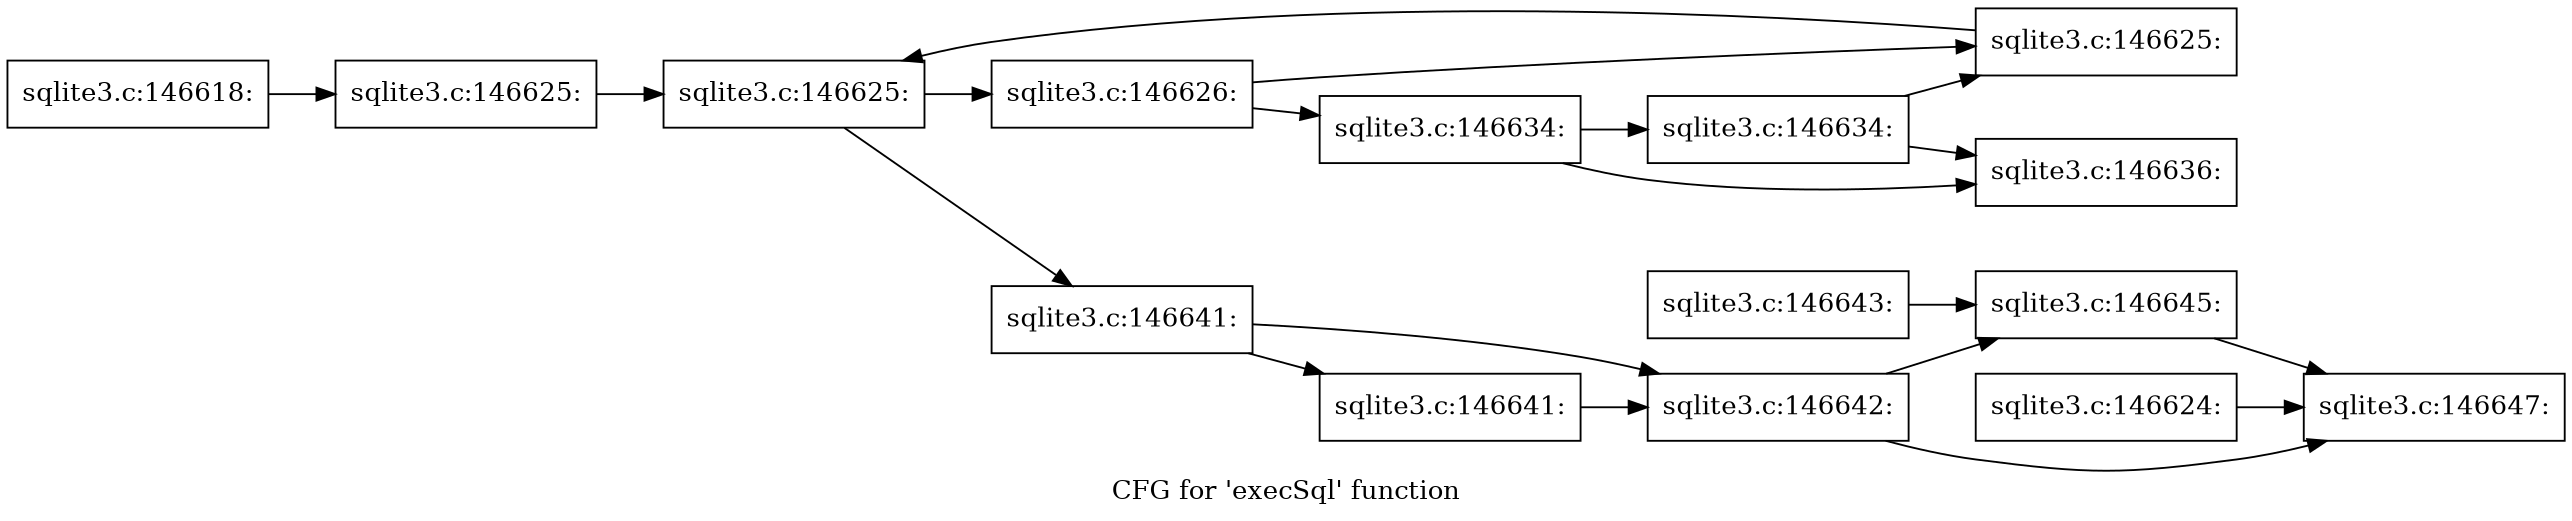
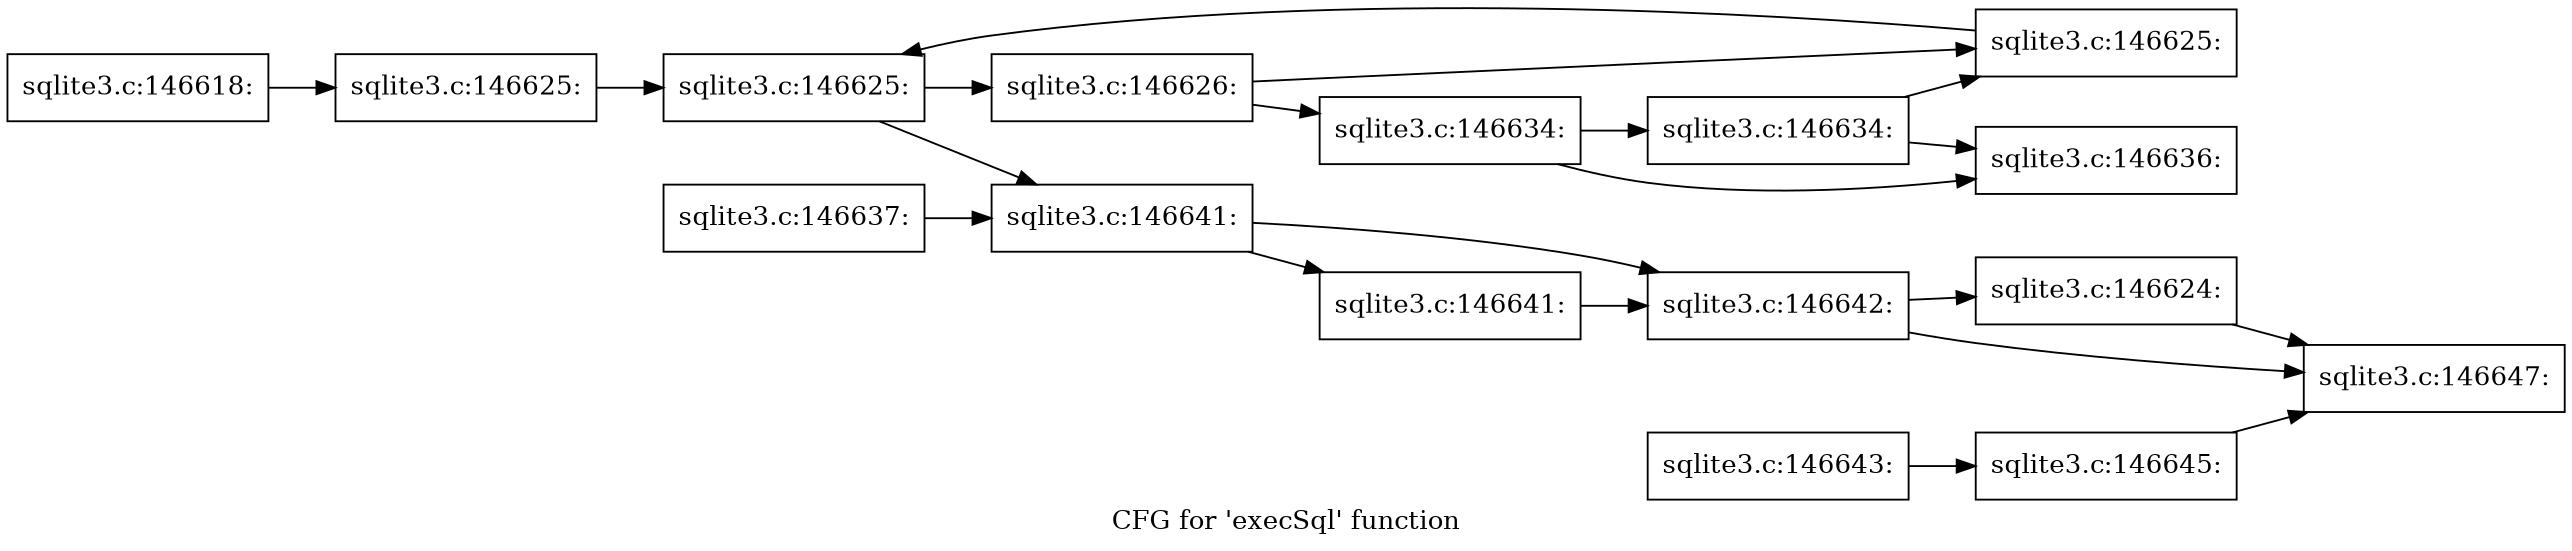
node "sqlite3.c:146637:": added
edge "sqlite3.c:146642:" -> "sqlite3.c:146645:": now "sqlite3.c:146642:" -> "sqlite3.c:146624:"
